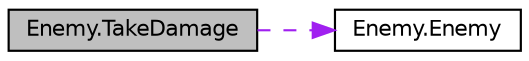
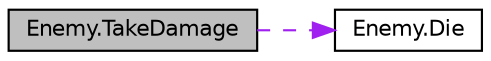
node "Enemy.Enemy": label "Enemy.Enemy" -> "Enemy.Die"
